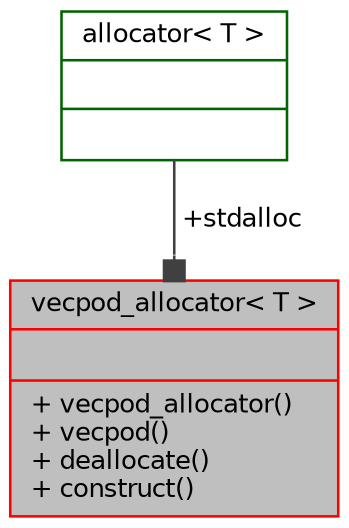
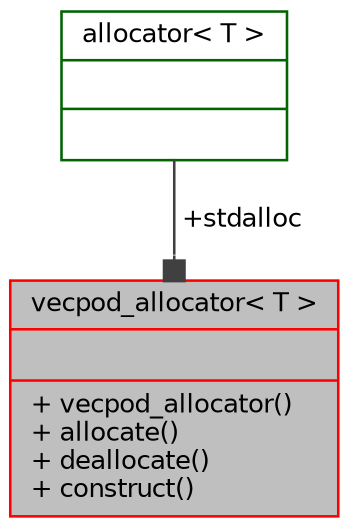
node "vecpod_allocator< T >": text "+ vecpod()" -> "+ allocate()"
